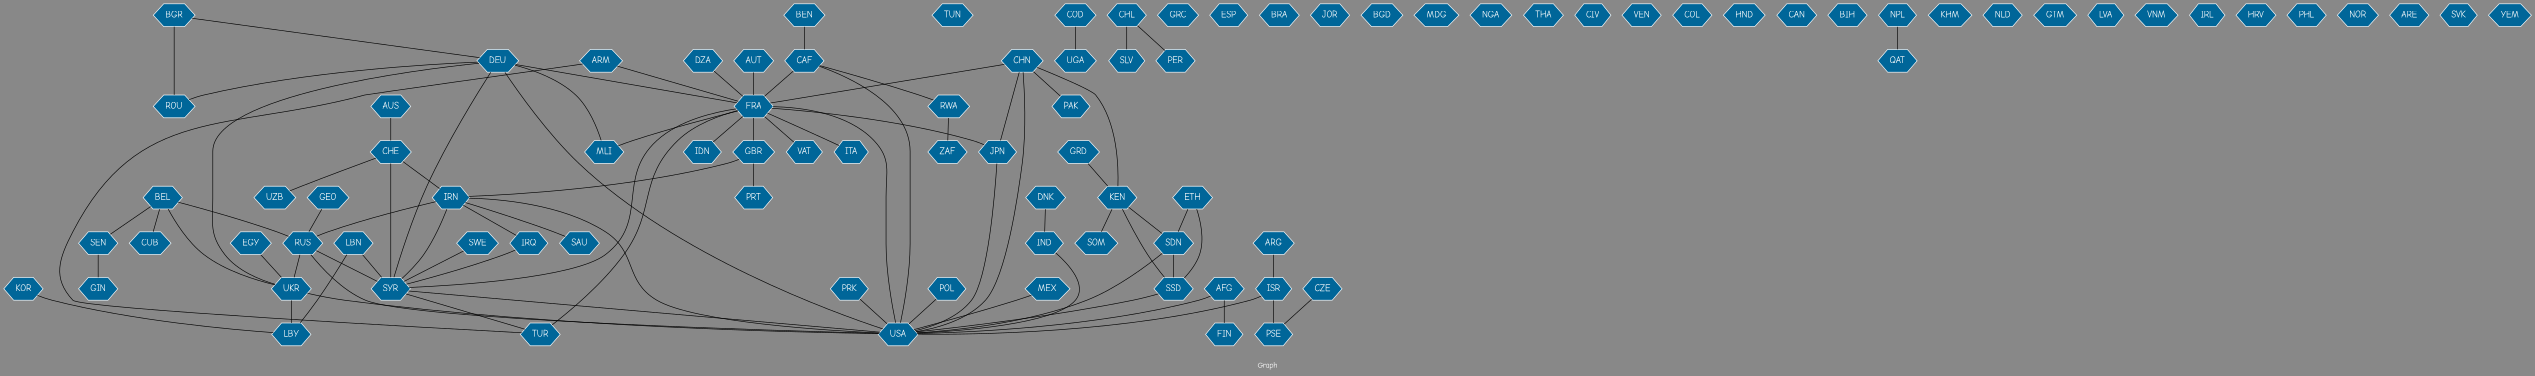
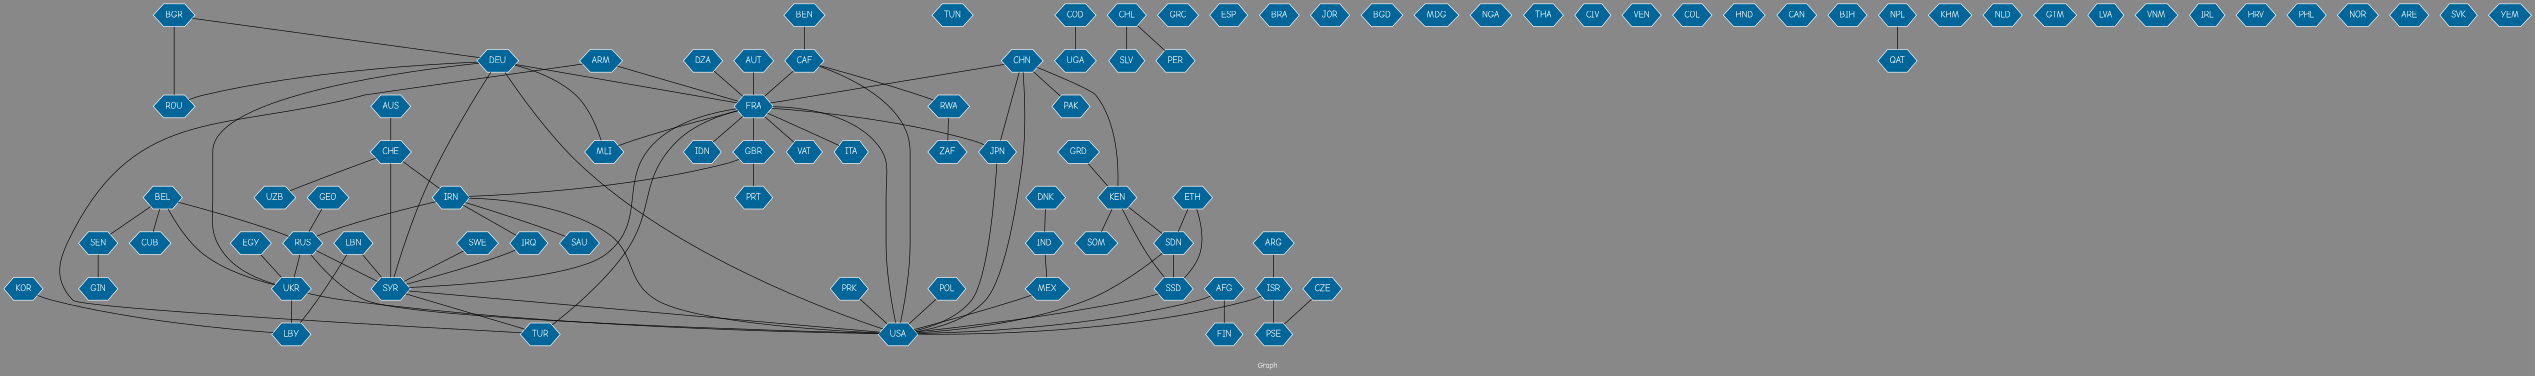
edge "IRN" -- "SYR": removed
edge "IND" -- "USA": now "IND" -- "MEX"
